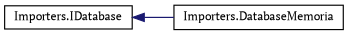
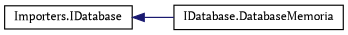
node "Importers.DatabaseMemoria": label "Importers.DatabaseMemoria" -> "IDatabase.DatabaseMemoria"
